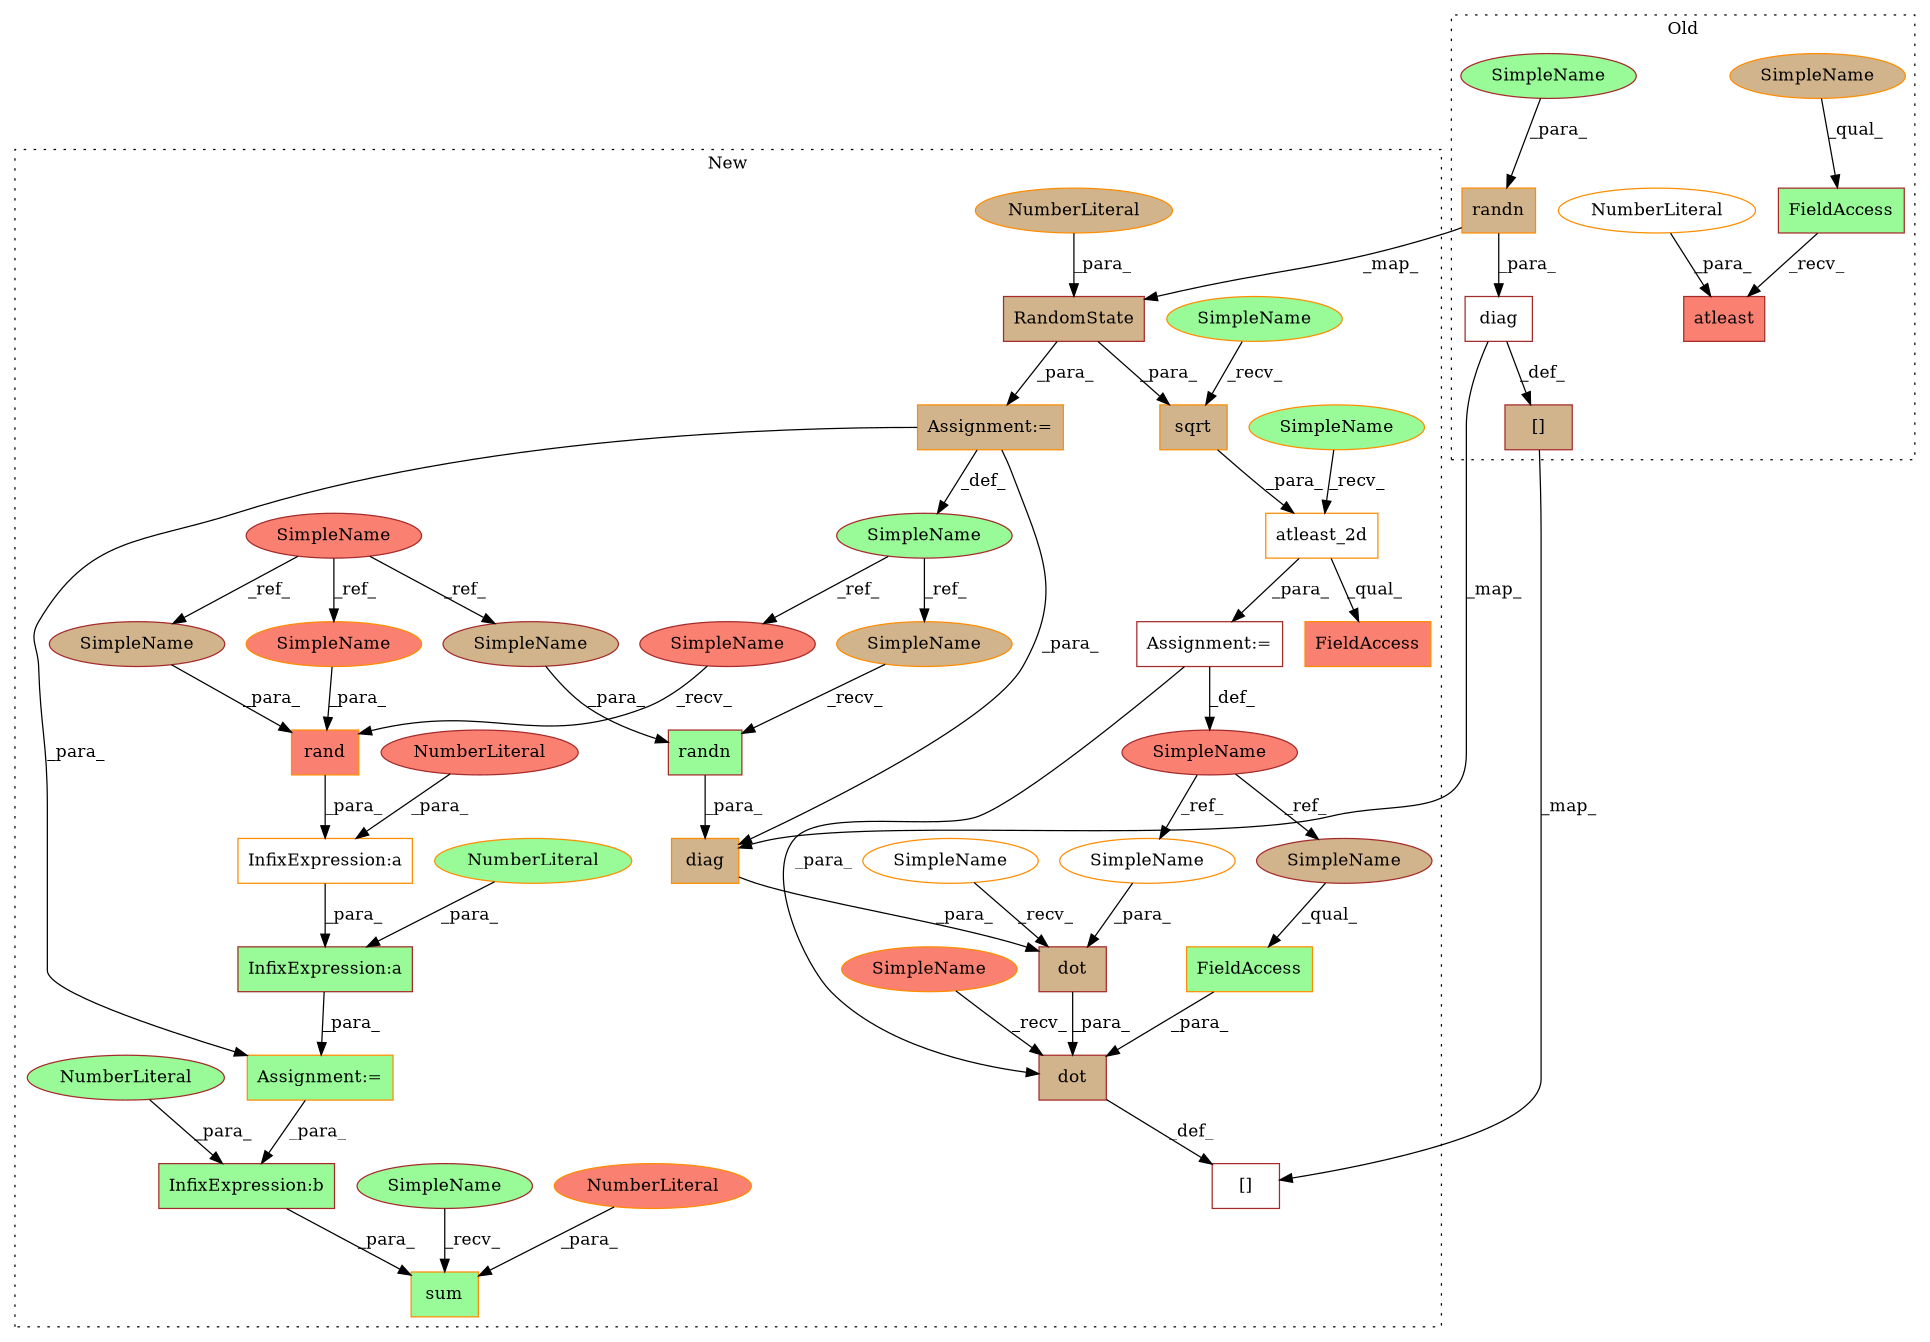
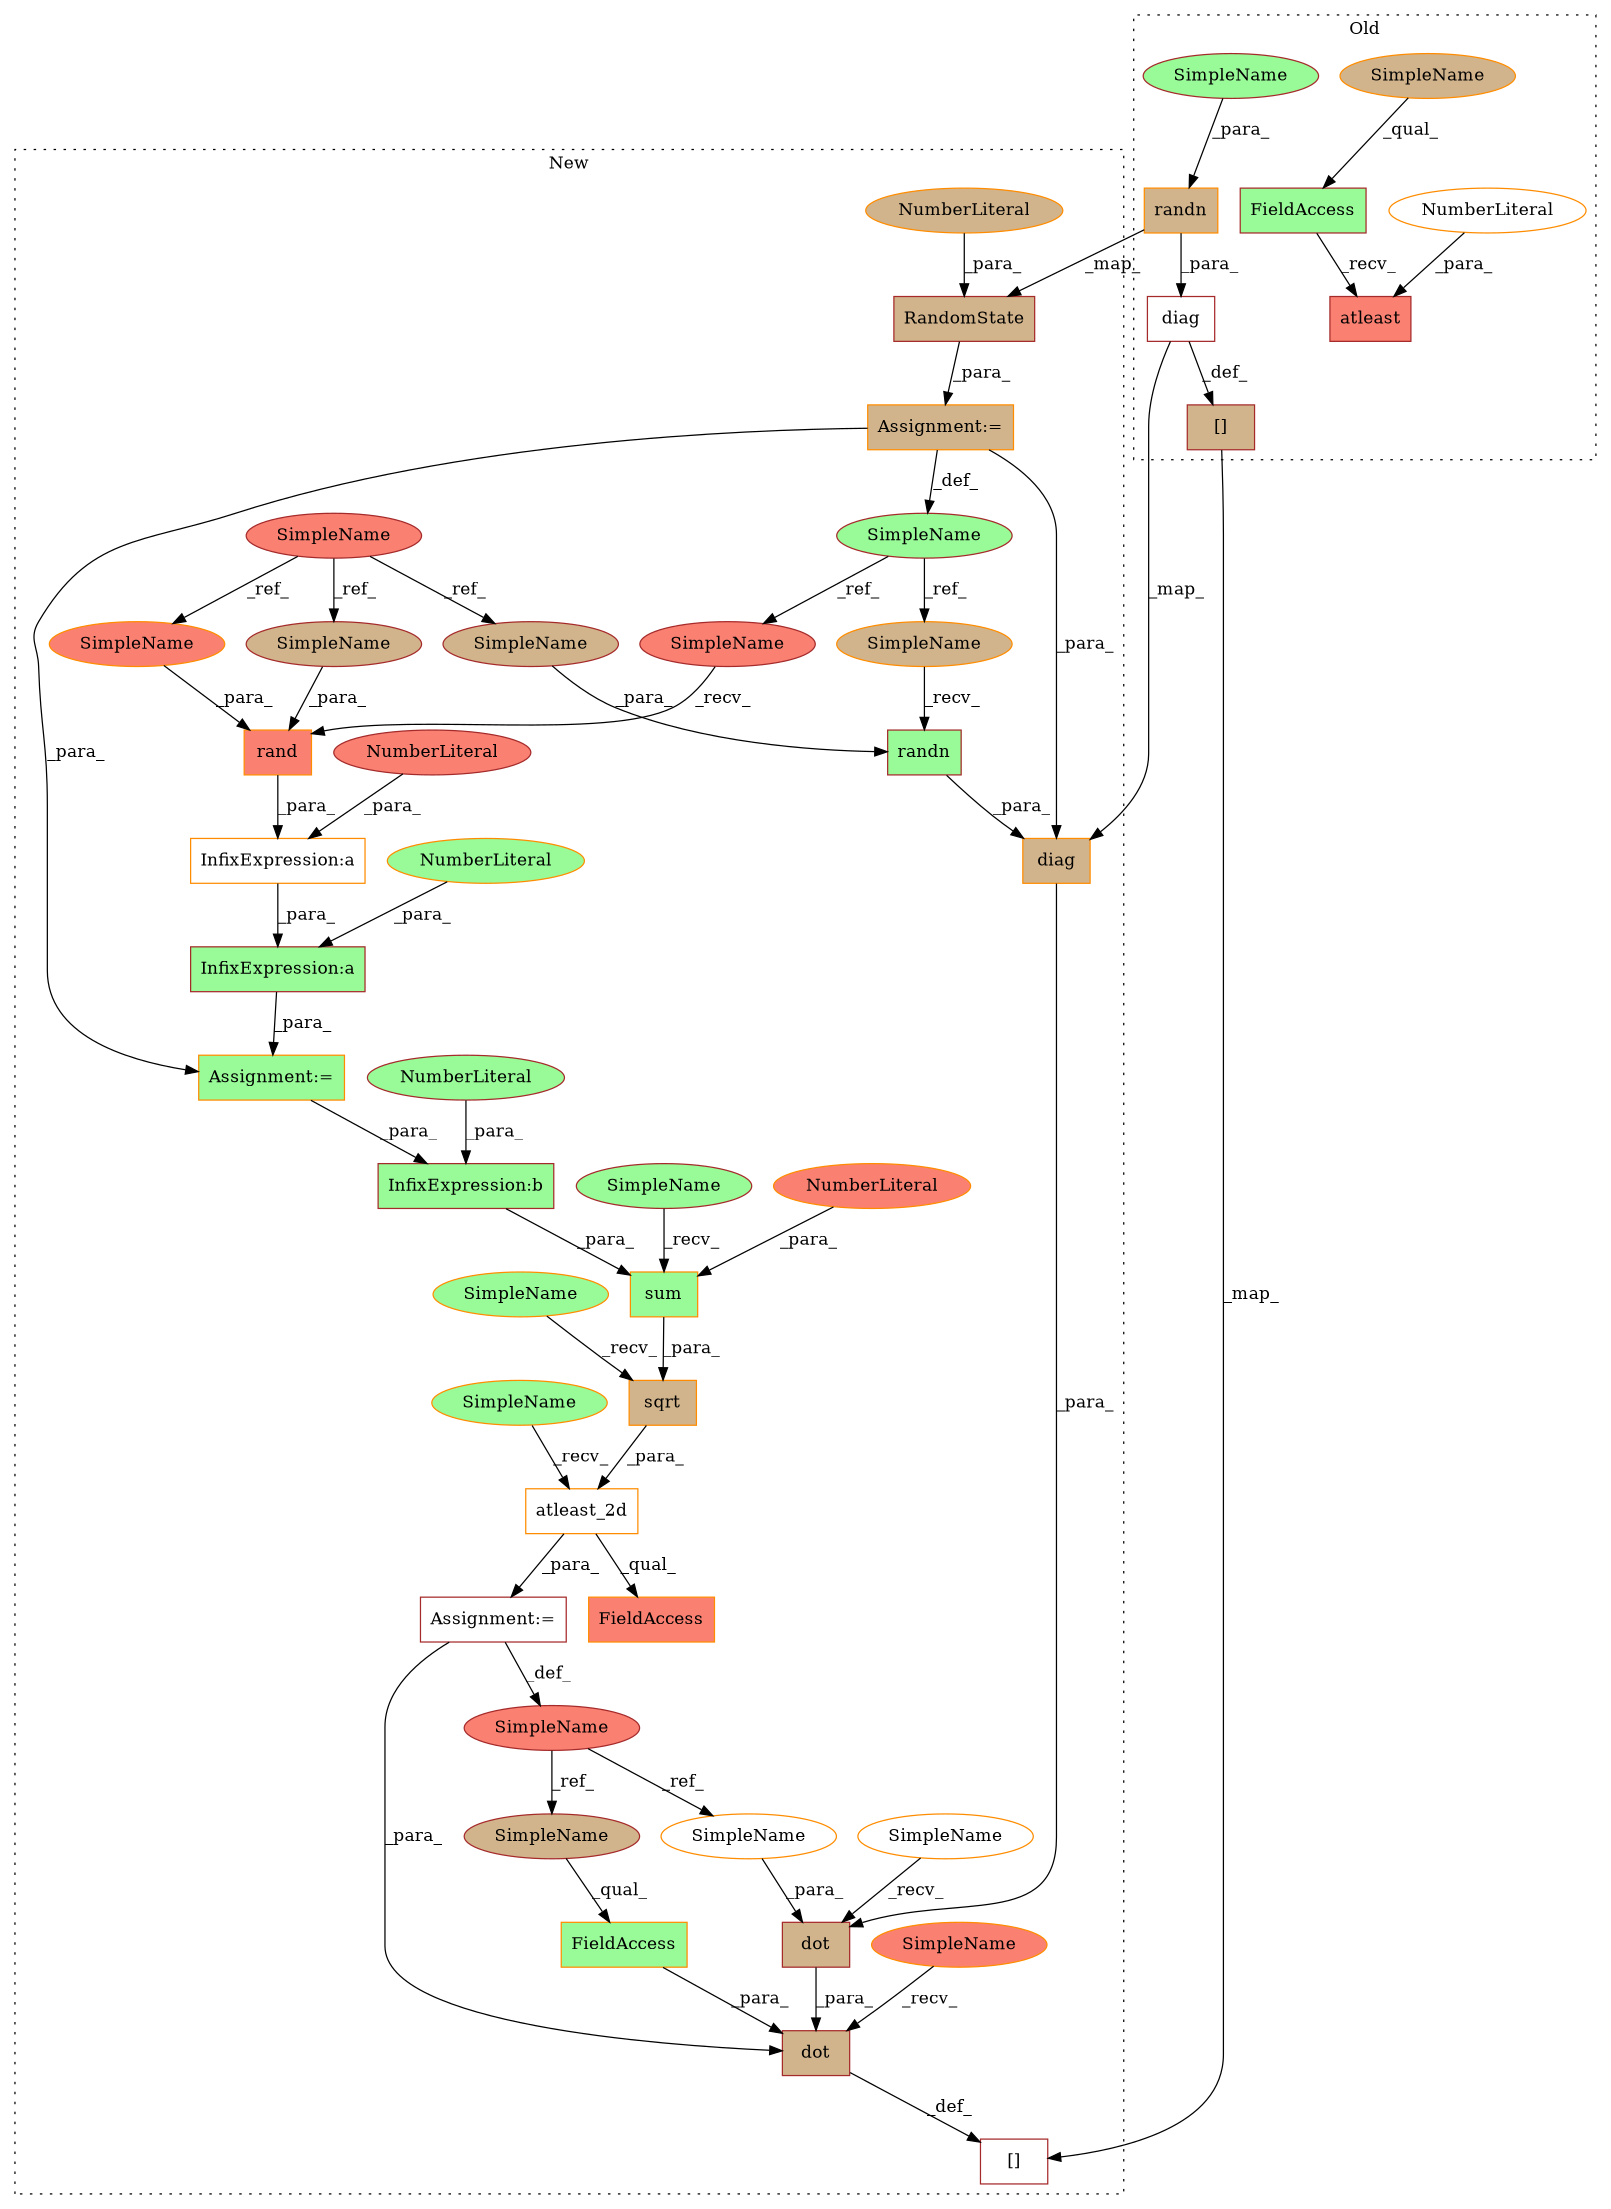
edge "RandomState" -> "sqrt": now "sum" -> "sqrt"
